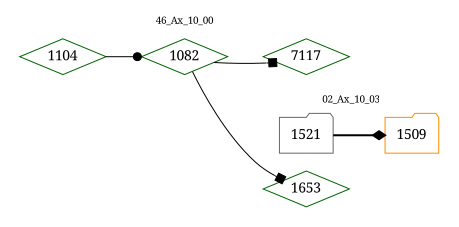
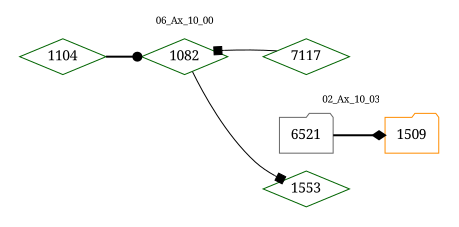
cluster "46_Ax_10_00": label "46_Ax_10_00" -> "06_Ax_10_00"
edge "1104" -> "1082": style solid -> bold
edge "1082" -> "7117": reversed
node "1521": label "1521" -> "6521"
node "1653": label "1653" -> "1553"
